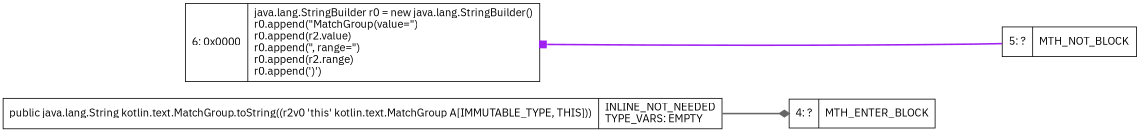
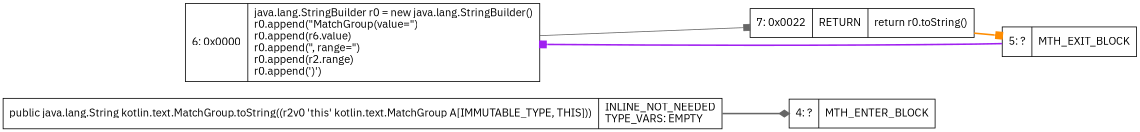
node "7: 0x0022": added
node "6: 0x0000": text "r0.append(r2.value)" -> "r0.append(r6.value)"
node "5: ?": text "MTH_NOT_BLOCK" -> "MTH_EXIT_BLOCK"
